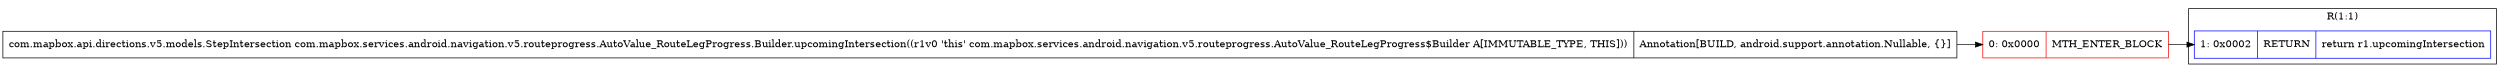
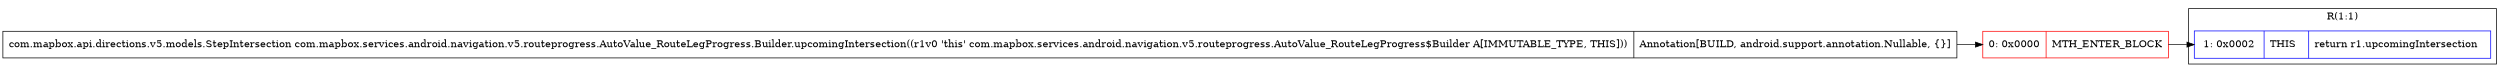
node "1: 0x0002": text "RETURN" -> "THIS"
